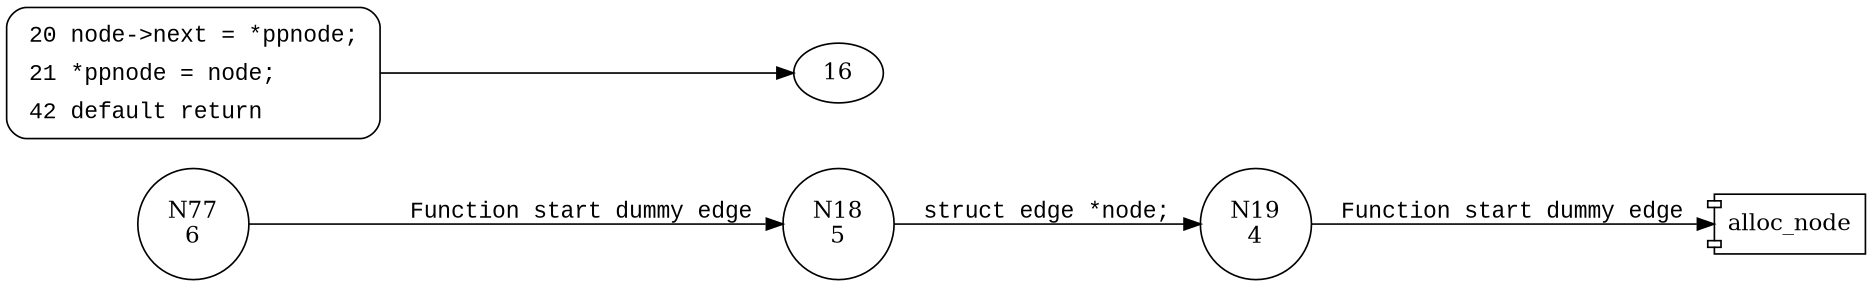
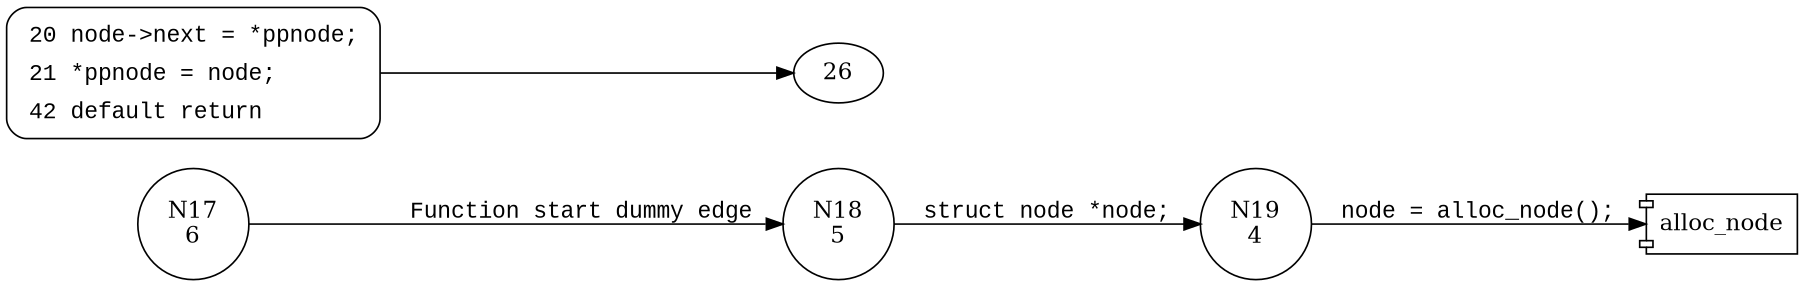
node "16": label "16" -> "26"
edge "N18 5" -> "N19 4": label "struct edge *node;" -> "struct node *node;"
edge "N19 4" -> "alloc_node": label "Function start dummy edge" -> "node = alloc_node();"
node "N77 6": label "N77 6" -> "N17 6"
